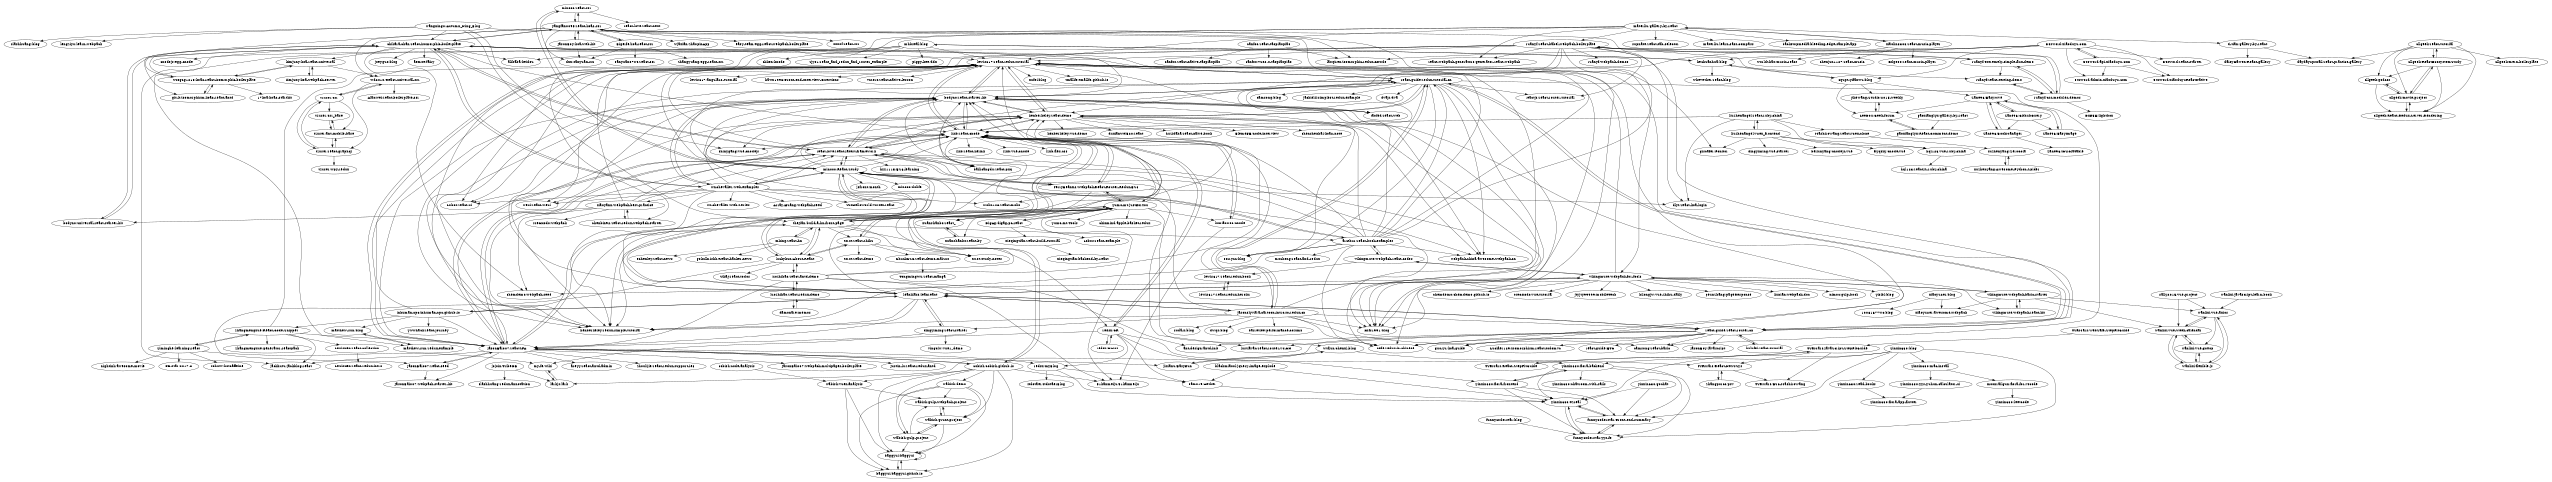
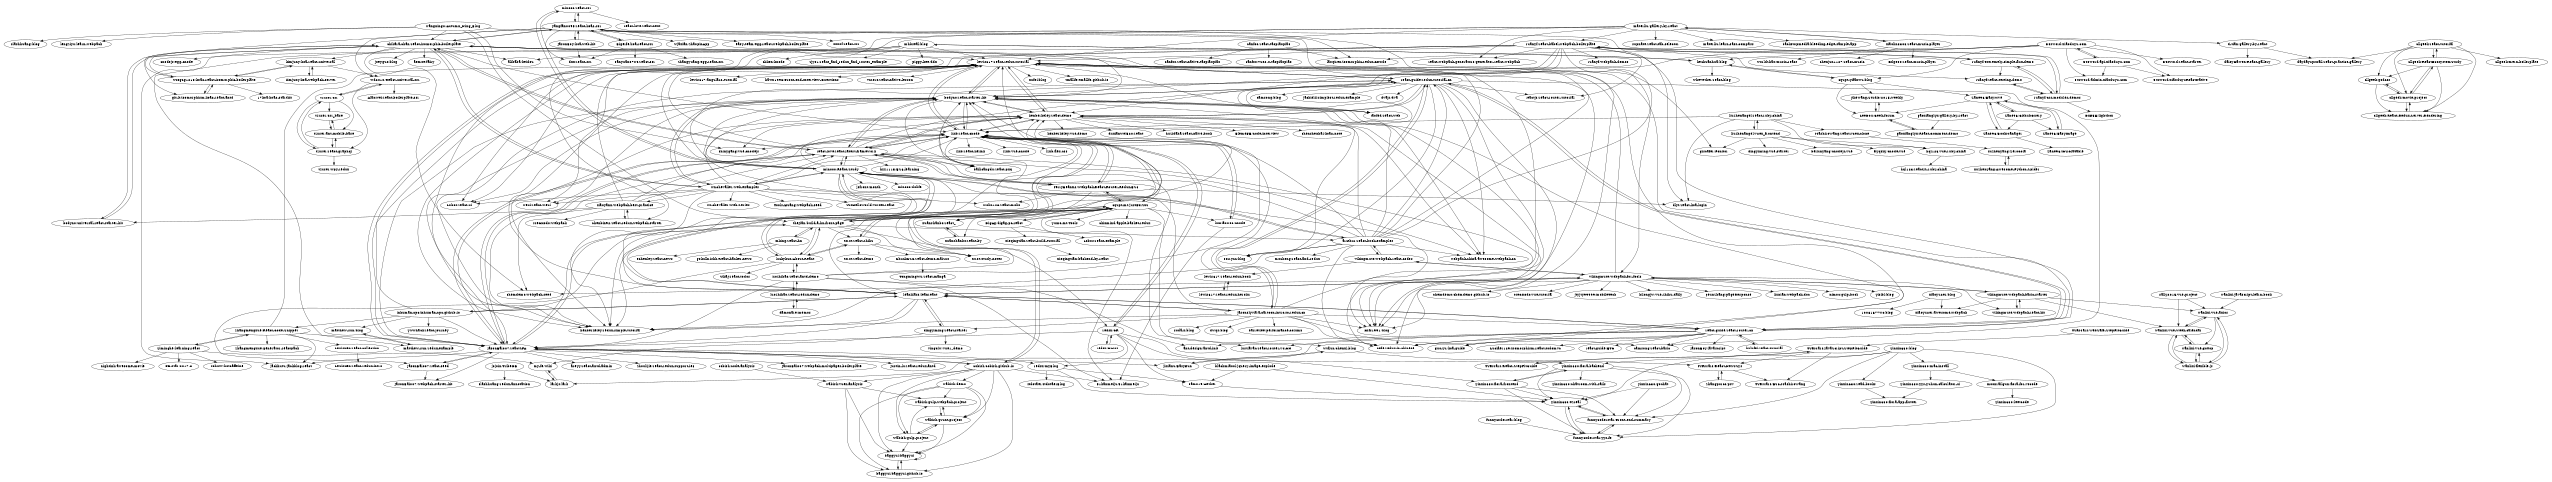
node "dxx/sanyuan-ssr": label "dxx/sanyuan-ssr" -> "dxx/react-ssr"
edge "ruanyf/react-babel-webpack-boilerplate" -> "bodyno/react-starter-kit": added
node "Array-Huang/webpack-seed": label "Array-Huang/webpack-seed" -> "Tools-Huang/webpack-seed"
node "yumo-mt/justForYou": label "yumo-mt/justForYou" -> "cqupt-mt/justForYou"
